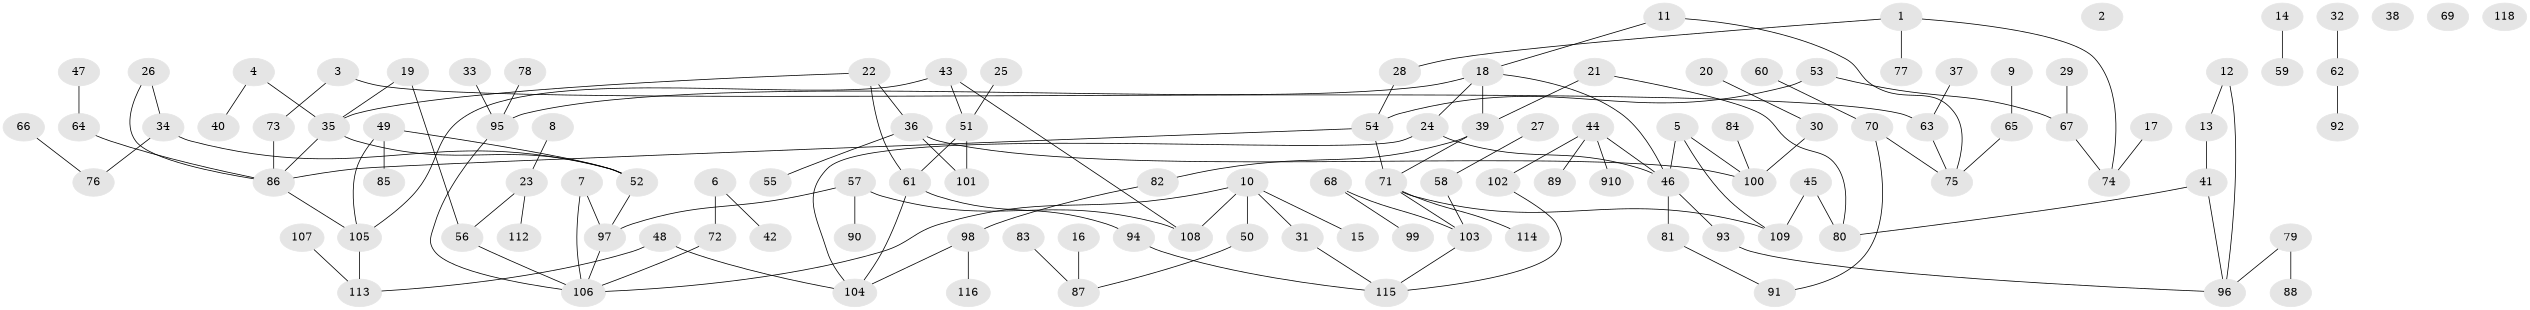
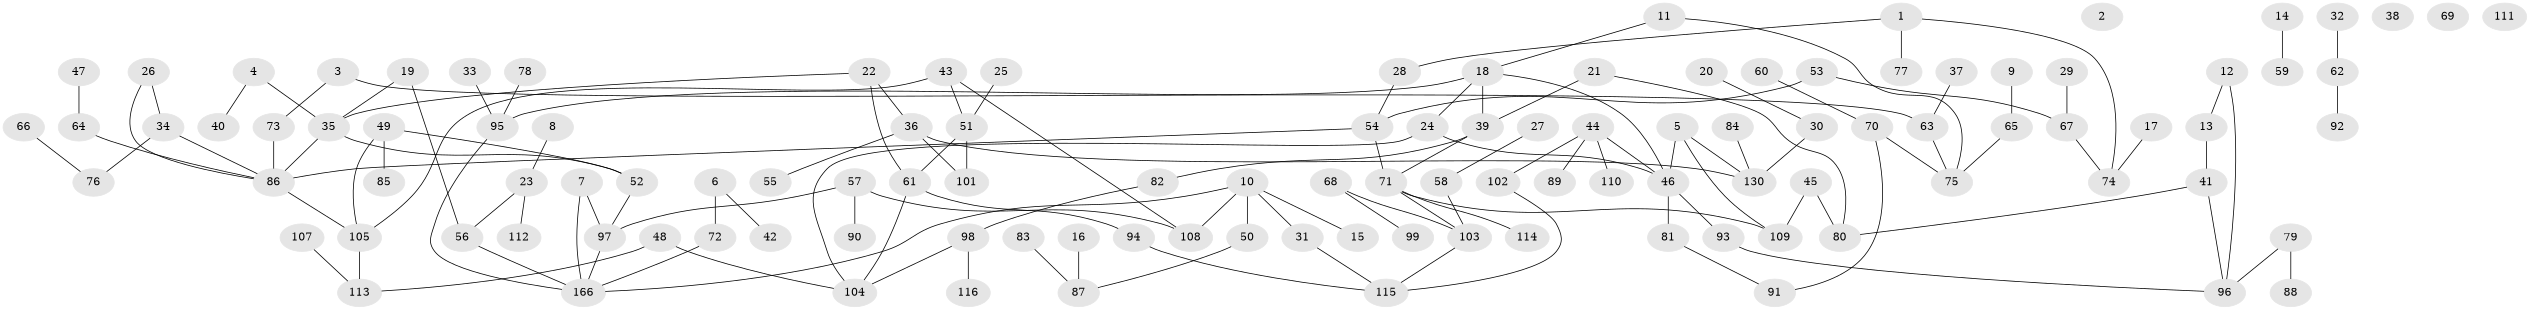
node "118": label "118" -> "111"
edge "34" -- "52": now "34" -- "86"
node "910": label "910" -> "110"
node "100": label "100" -> "130"
node "106": label "106" -> "166"
